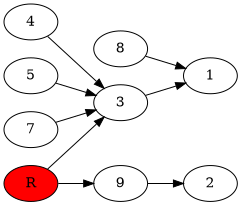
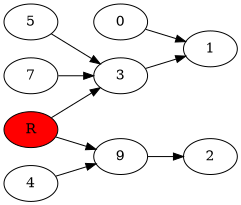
node "8": label "8" -> "0"
edge "4" -> "3": now "4" -> "9"
